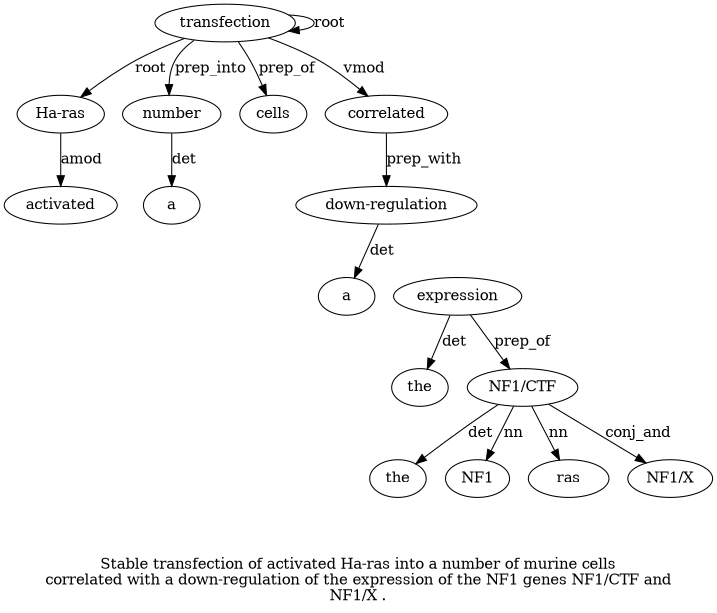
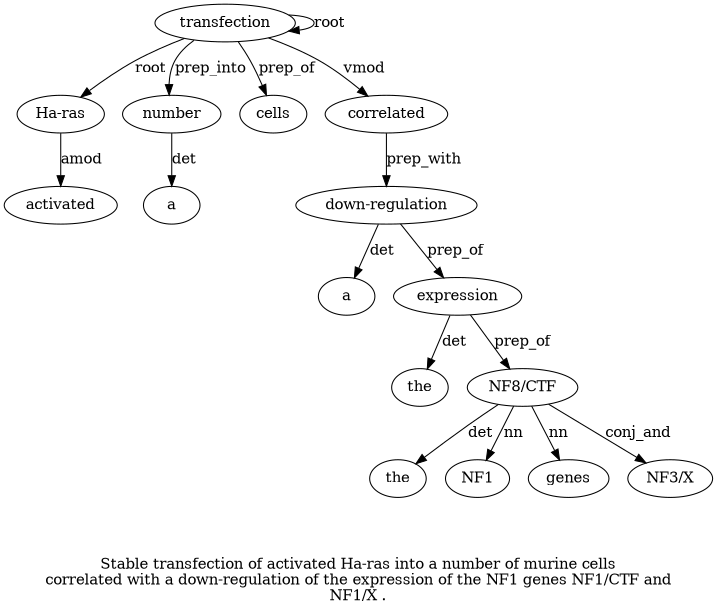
edge "down-regulation" -> "expression": added, label "prep_of"
node "NF1/CTF": label "NF1/CTF" -> "NF8/CTF"
node "ras": label "ras" -> "genes"
node "NF1/X": label "NF1/X" -> "NF3/X"
